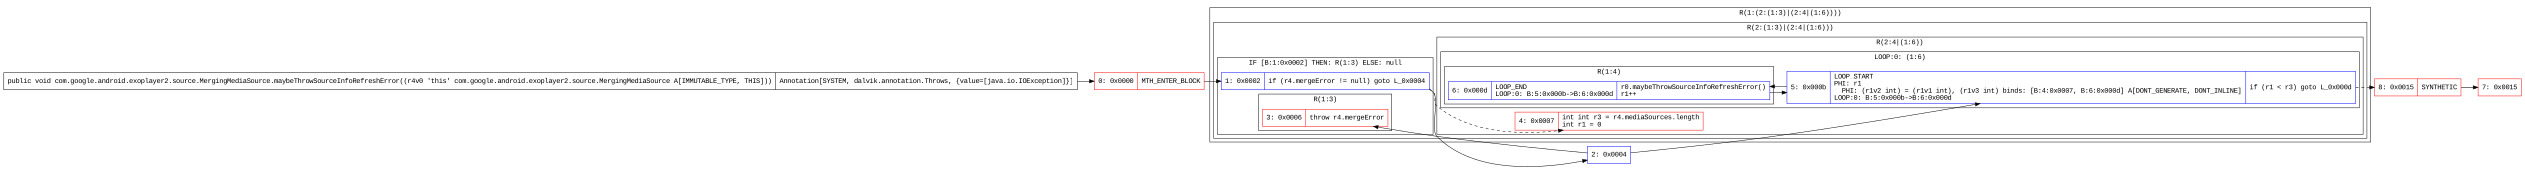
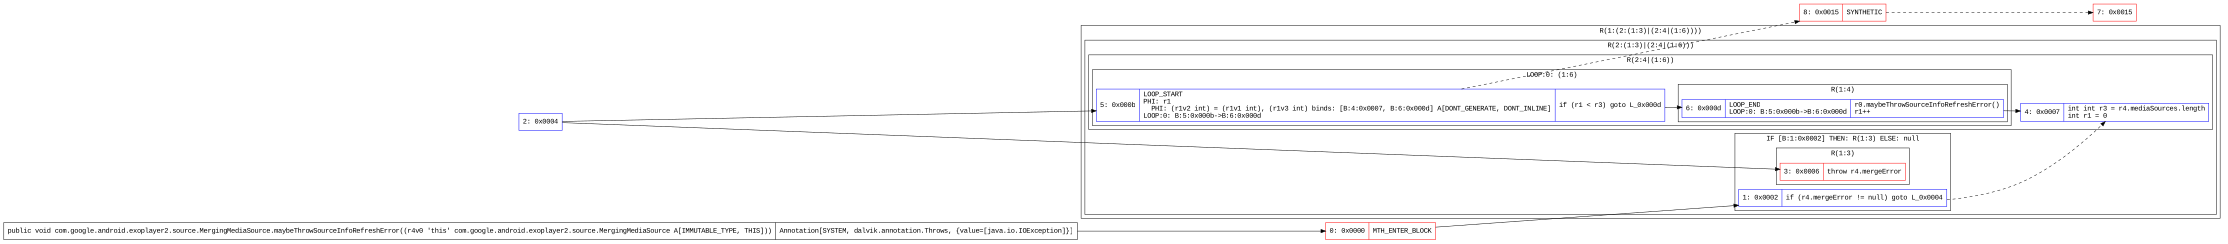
edge "8: 0x0015" -> "7: 0x0015": style solid -> dashed
edge "6: 0x000d" -> "5: 0x000b": now "6: 0x000d" -> "4: 0x0007"
node "4: 0x0007": color red -> blue
edge "1: 0x0002" -> "2: 0x0004": removed
